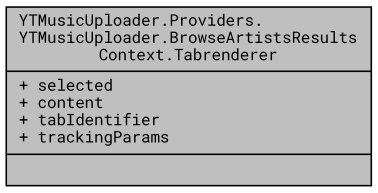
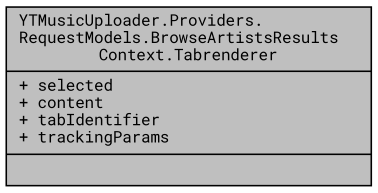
node "YTMusicUploader.Providers.": text "YTMusicUploader.BrowseArtistsResults" -> "RequestModels.BrowseArtistsResults"
